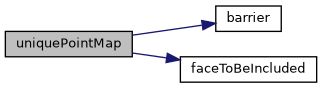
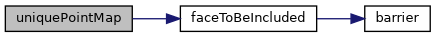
edge "uniquePointMap" -> "barrier": now "faceToBeIncluded" -> "barrier"
